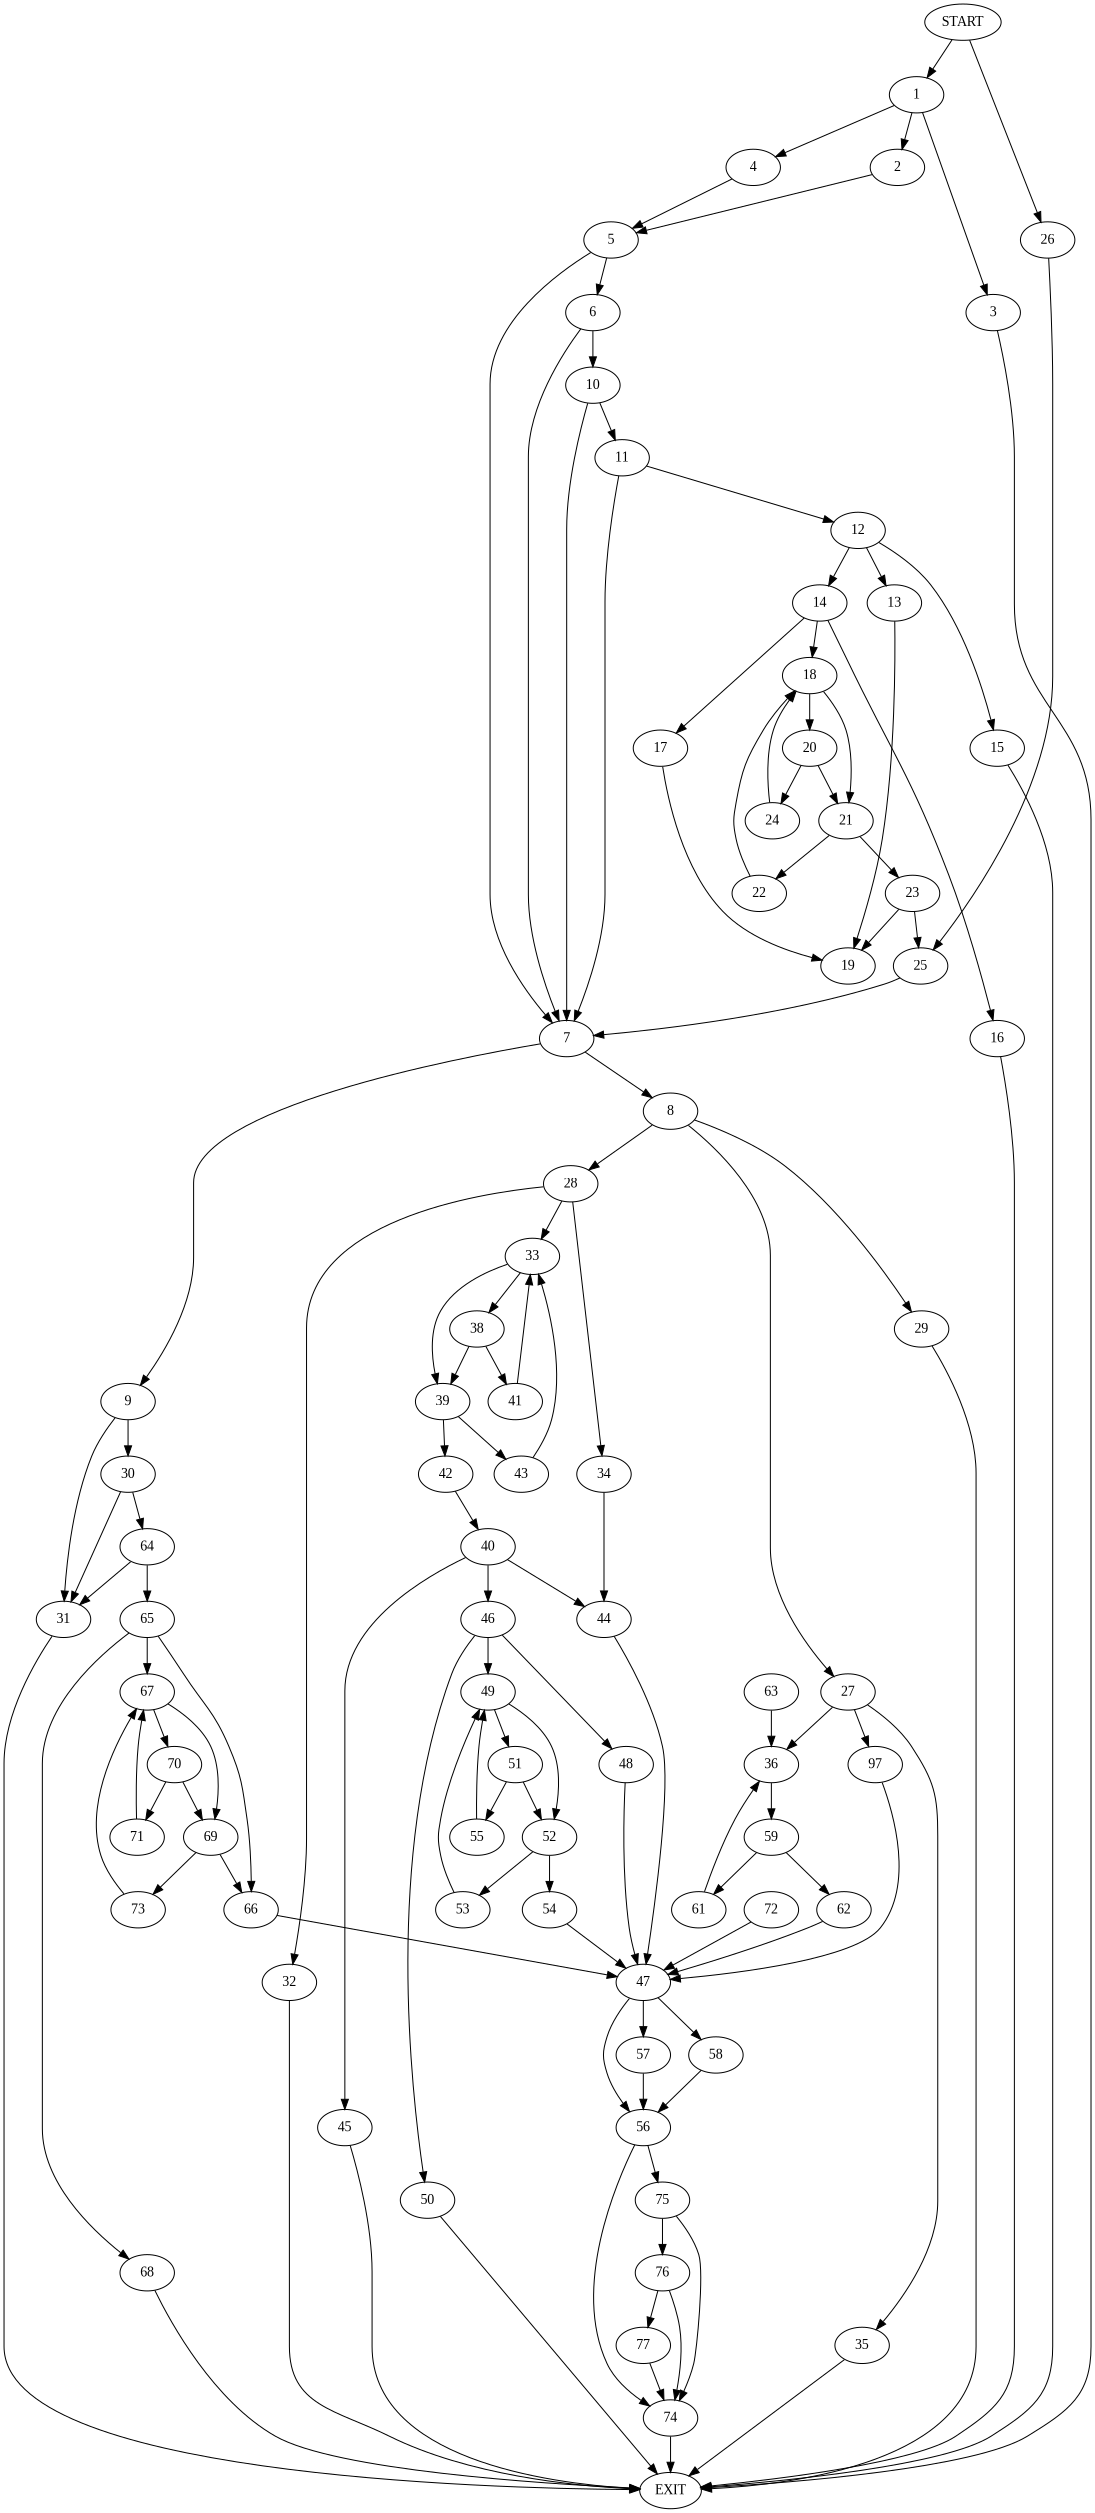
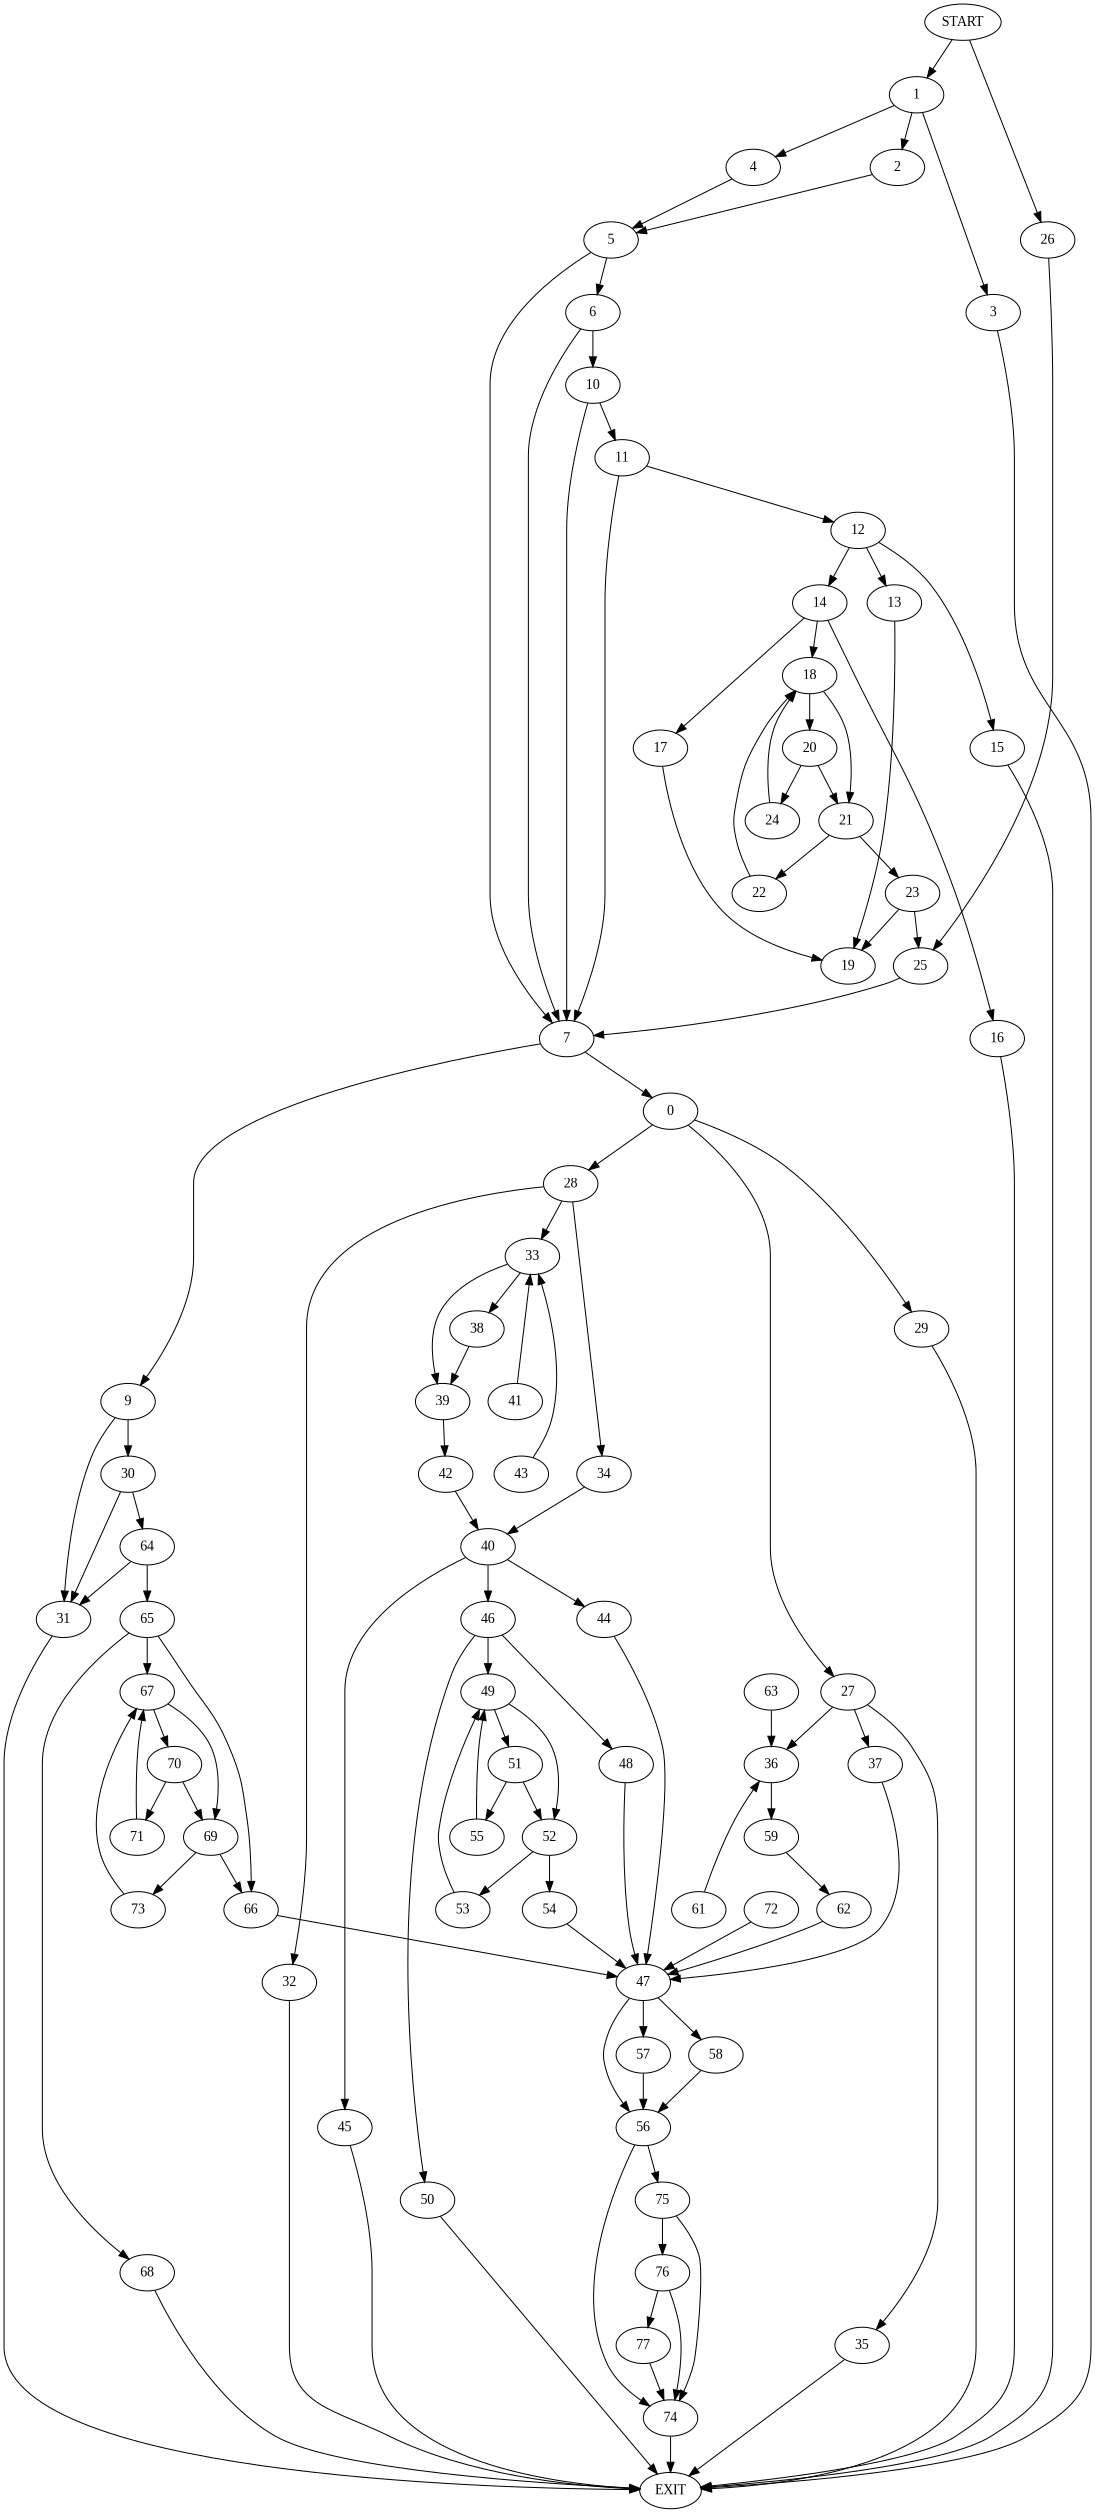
node "8": label "8" -> "0"
edge "38" -> "41": removed
edge "39" -> "43": removed
edge "34" -> "44": now "34" -> "40"
node "97": label "97" -> "37"
edge "59" -> "61": removed
